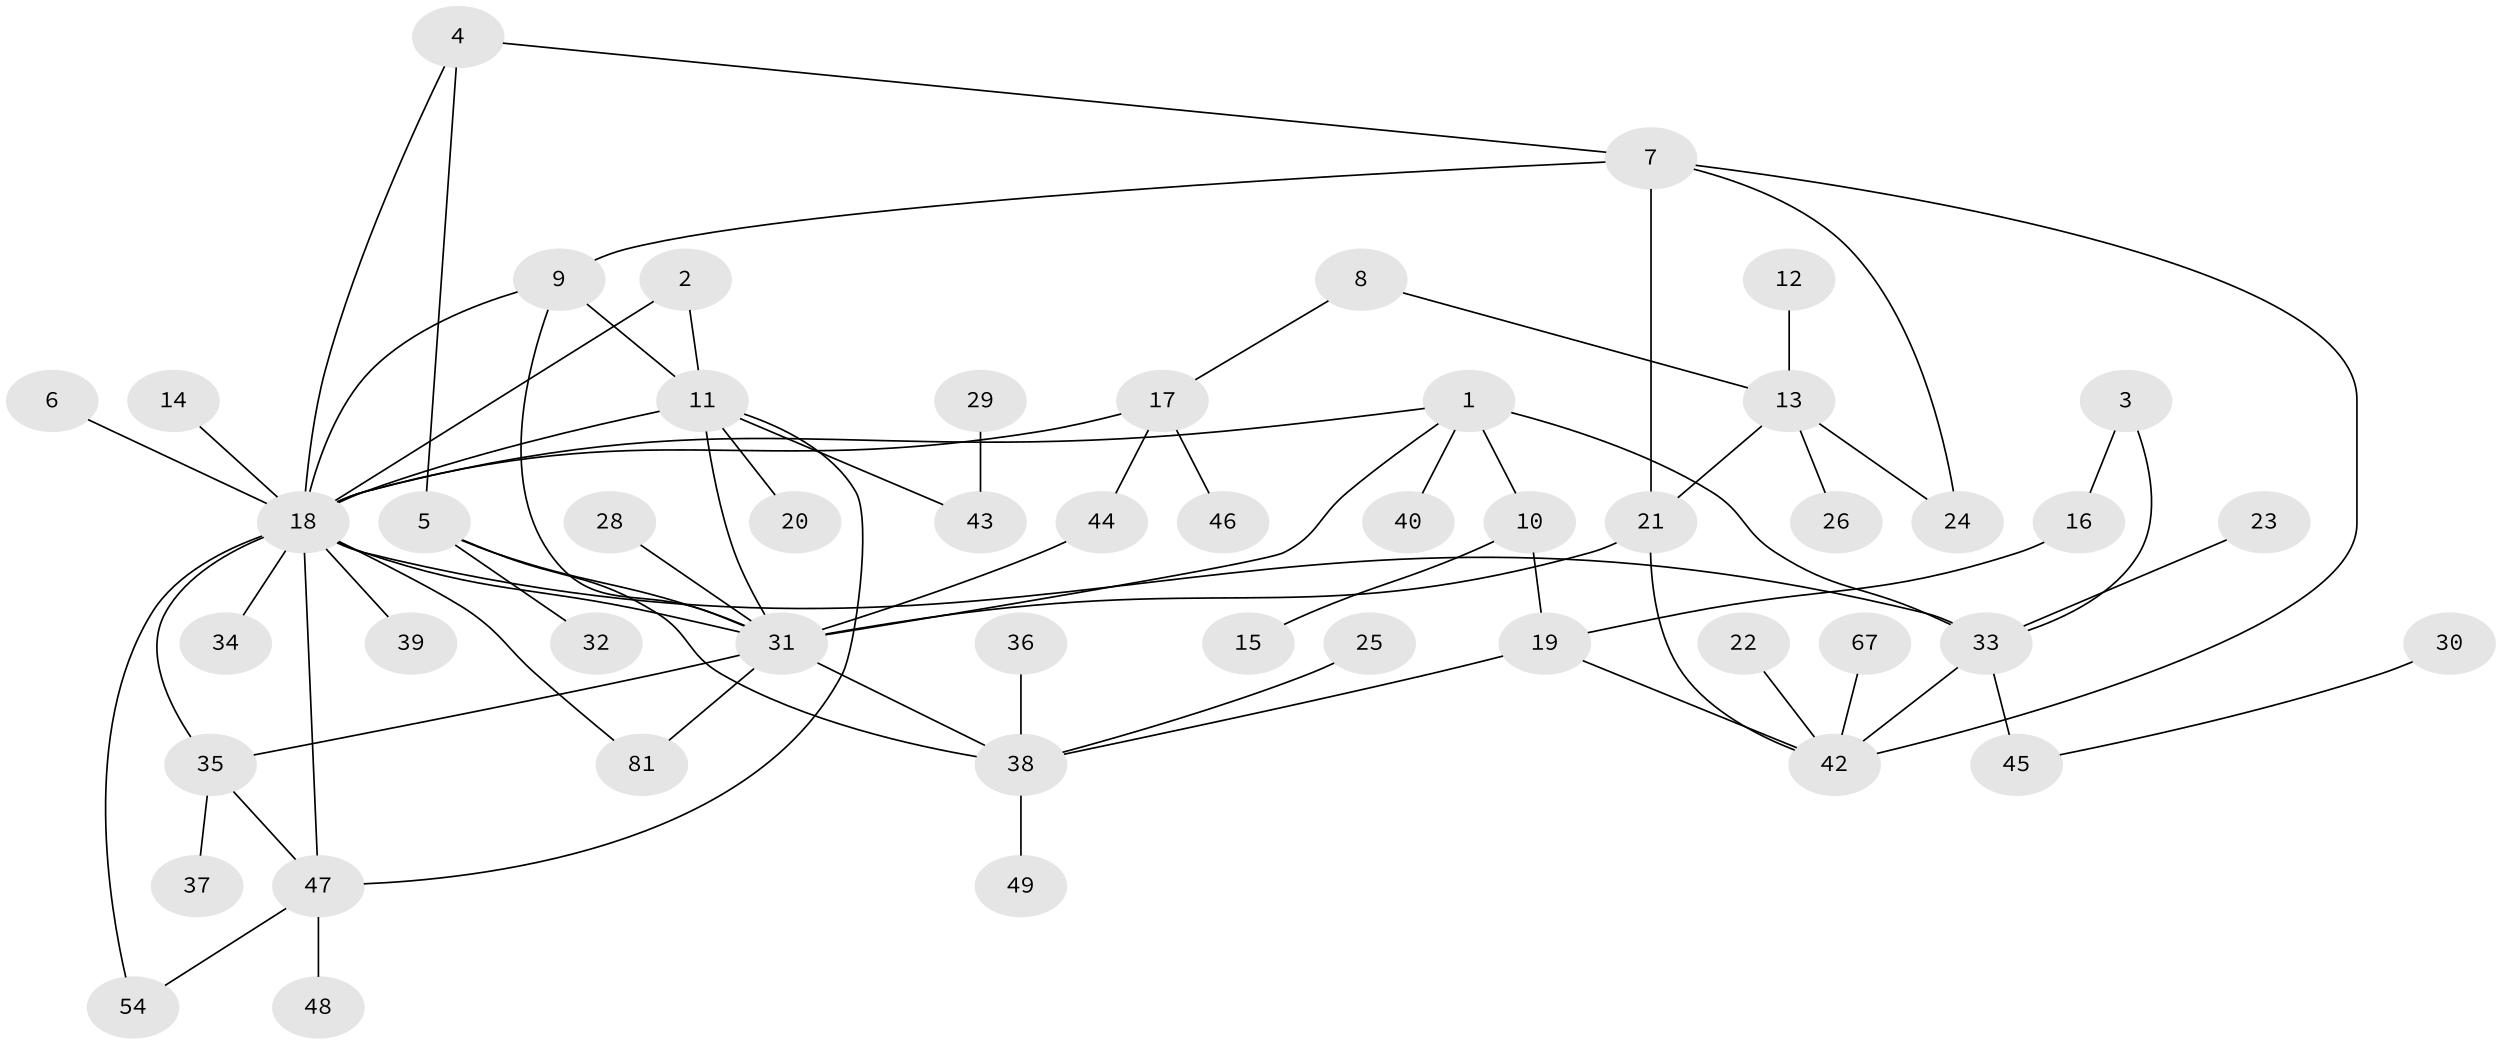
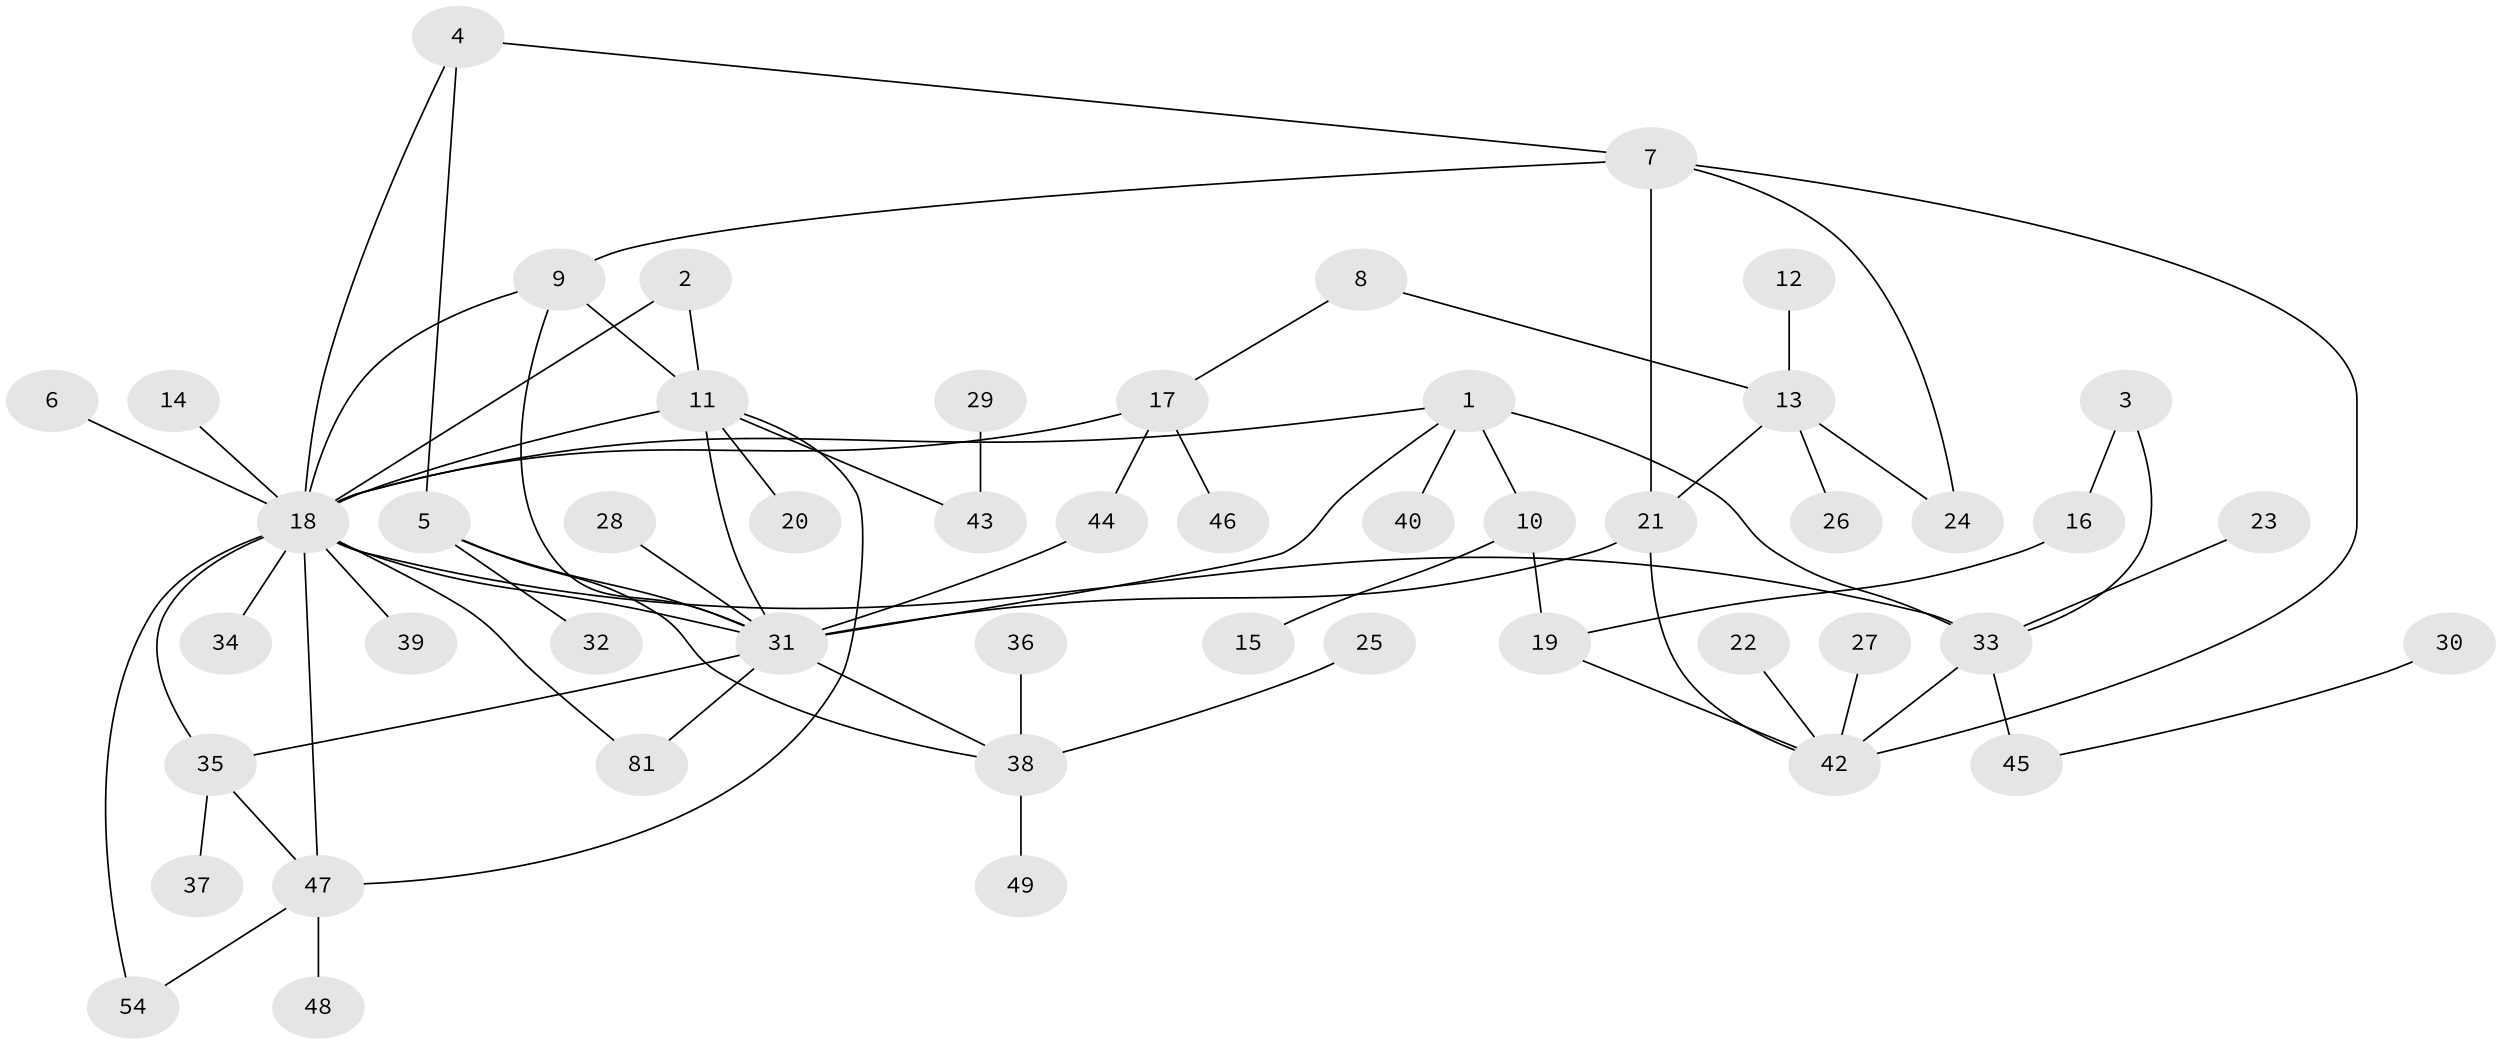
node "67": label "67" -> "27"
edge "19" -- "38": removed
